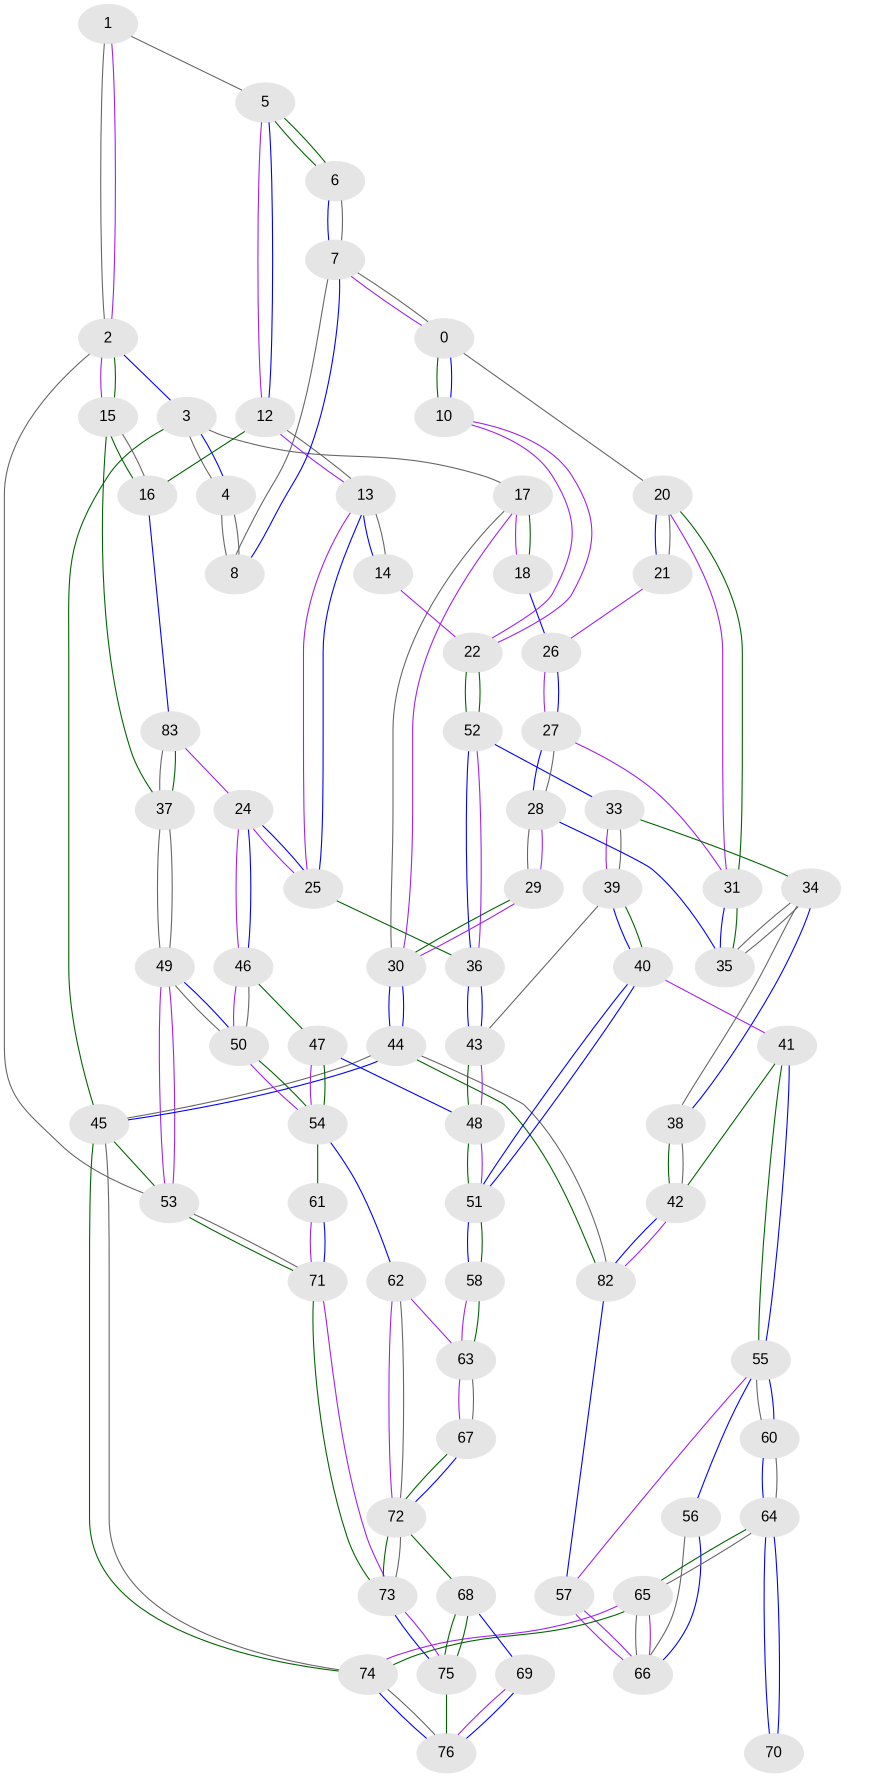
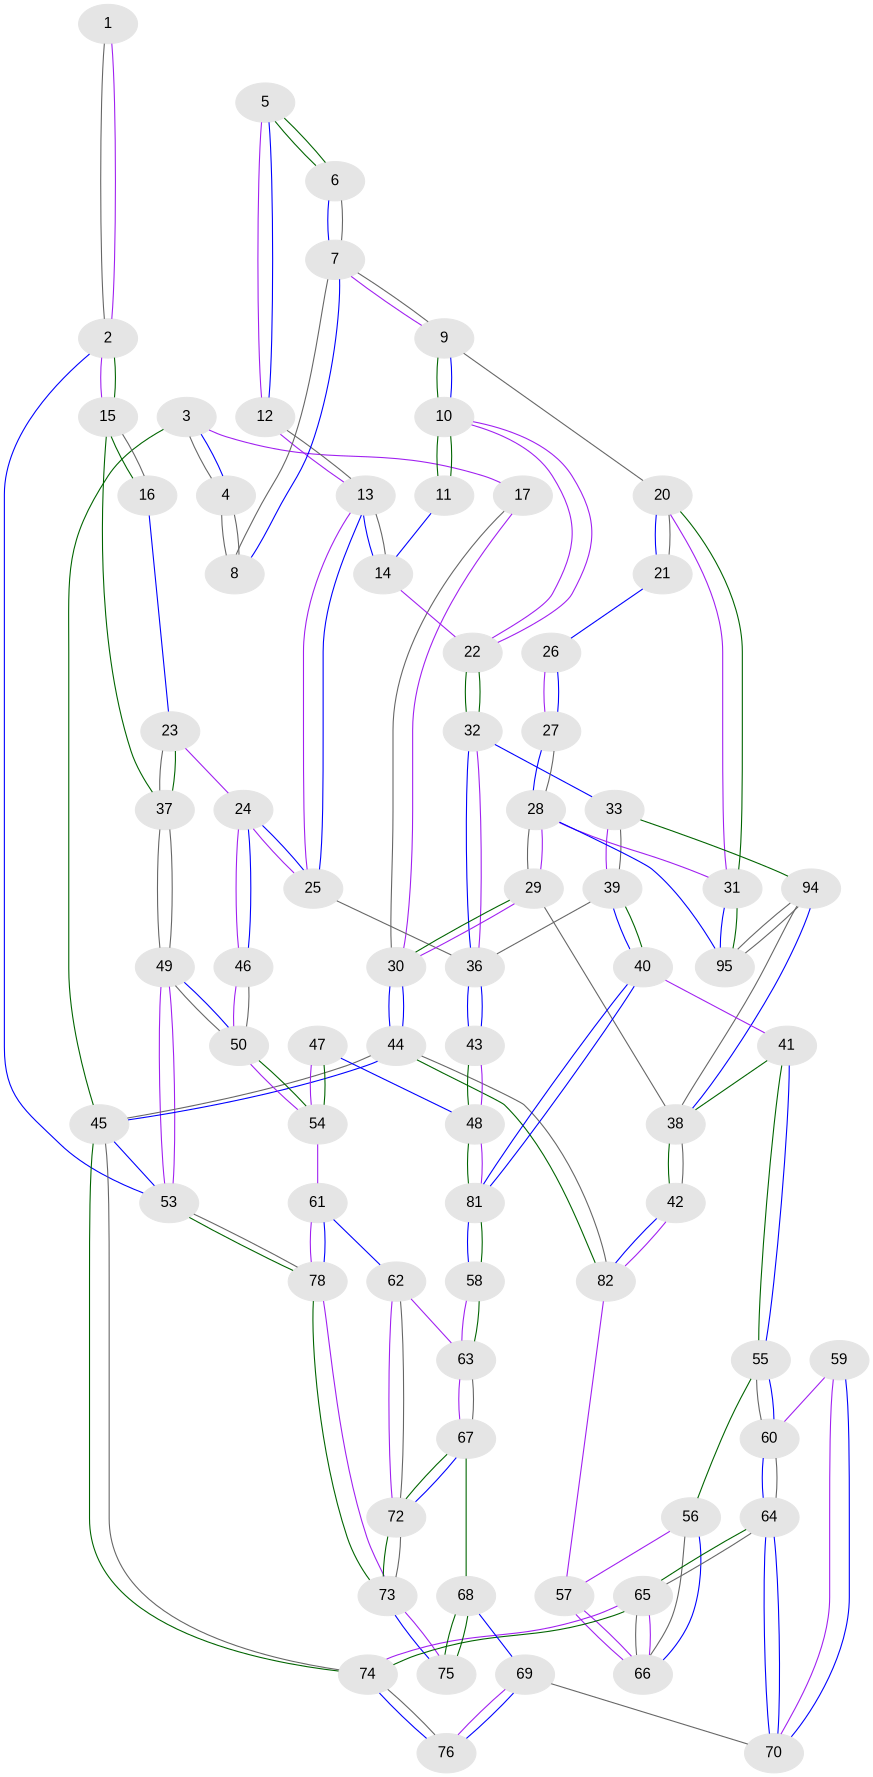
edge "1" -- "5": removed
node "0": label "0" -> "9"
edge "2" -- "3": removed
edge "12" -- "16": removed
edge "3" -- "17": color gray40 -> purple
node "11": added
node "18": removed
edge "21" -- "26": color purple -> blue
node "83": label "83" -> "23"
node "52": label "52" -> "32"
edge "2" -- "53": color gray40 -> blue
edge "27" -- "31": now "28" -- "31"
node "34": label "34" -> "94"
edge "25" -- "36": color darkgreen -> gray40
edge "39" -- "43": now "39" -- "36"
node "35": label "35" -> "95"
edge "29" -- "38": added
edge "46" -- "47": removed
edge "41" -- "42": now "41" -- "38"
edge "45" -- "53": color darkgreen -> blue
edge "54" -- "61": color darkgreen -> purple
edge "54" -- "62": now "61" -- "62"
node "51": label "51" -> "81"
node "71": label "71" -> "78"
node "59": added
edge "55" -- "56": color blue -> darkgreen
edge "82" -- "57": color blue -> purple
edge "55" -- "57": now "56" -- "57"
edge "72" -- "68": now "67" -- "68"
edge "75" -- "76": removed
edge "69" -- "70": added
